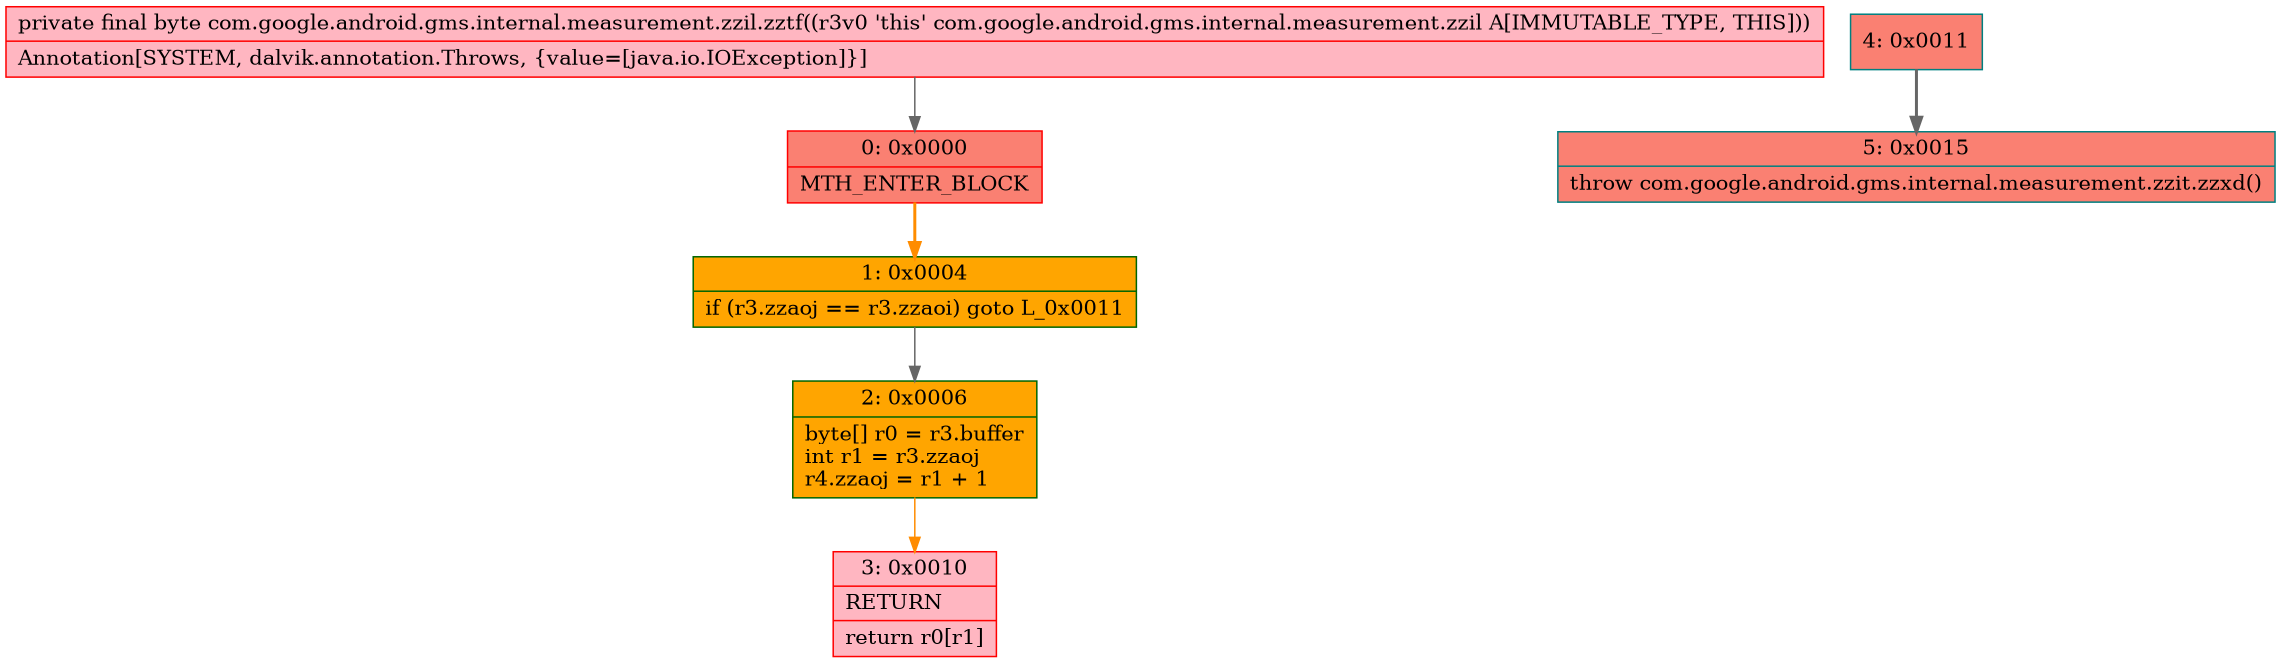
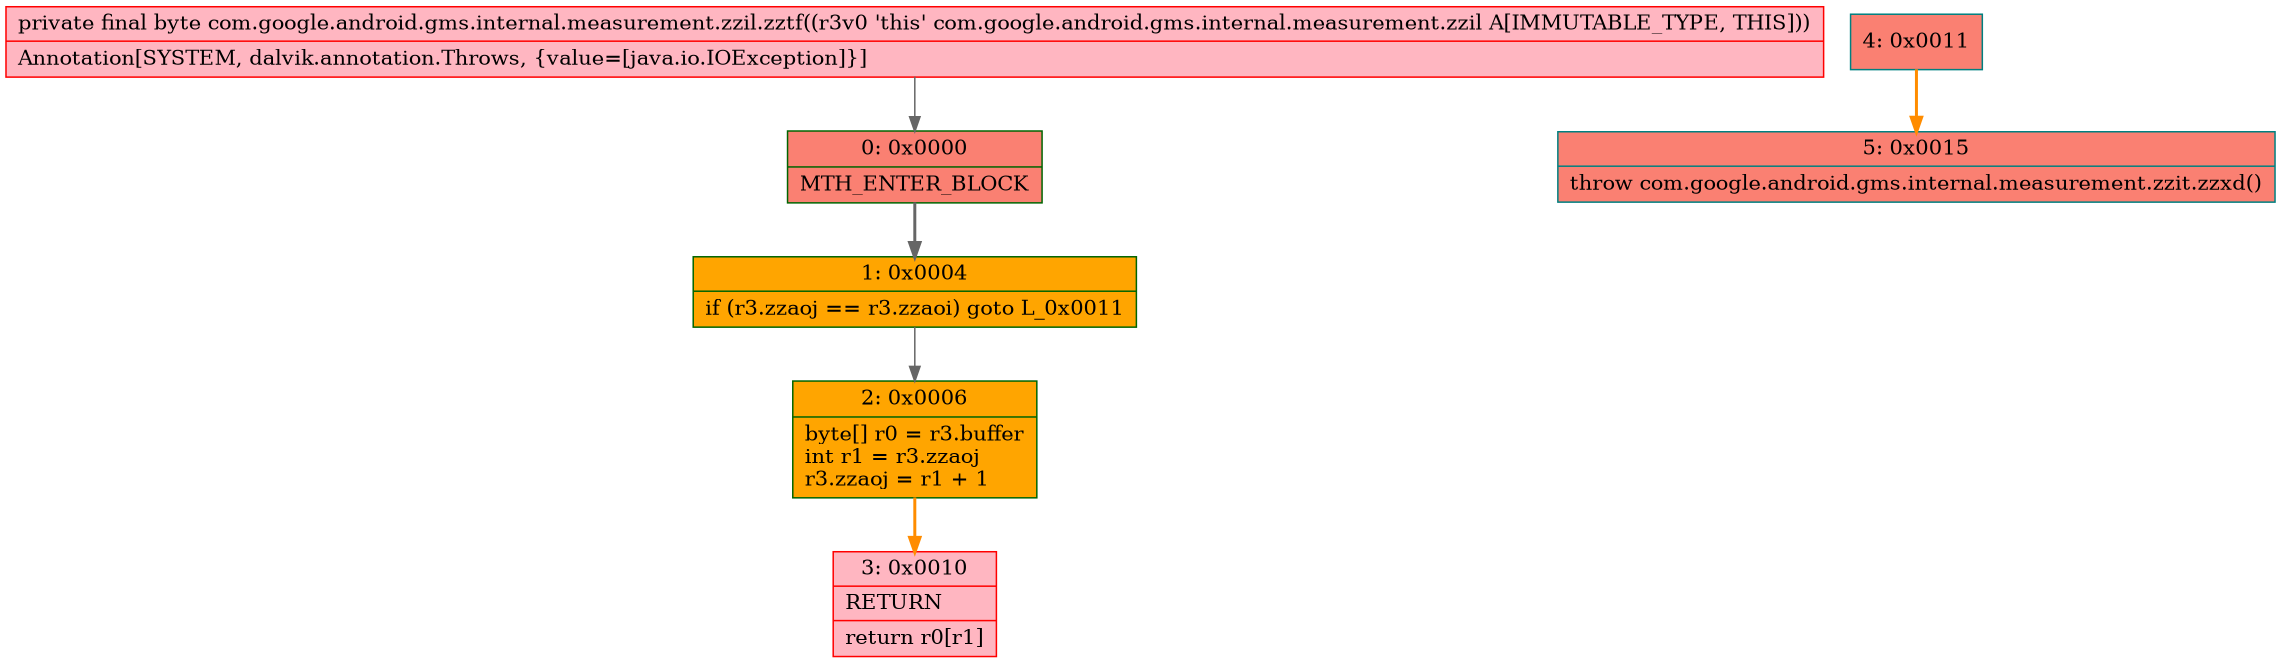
edge "4: 0x0011" -> "5: 0x0015": color gray40 -> darkorange
node "0: 0x0000": color red -> darkgreen
edge "0: 0x0000" -> "1: 0x0004": color darkorange -> gray40
node "2: 0x0006": text "r4.zzaoj = r1 + 1" -> "r3.zzaoj = r1 + 1"
edge "2: 0x0006" -> "3: 0x0010": style solid -> bold
